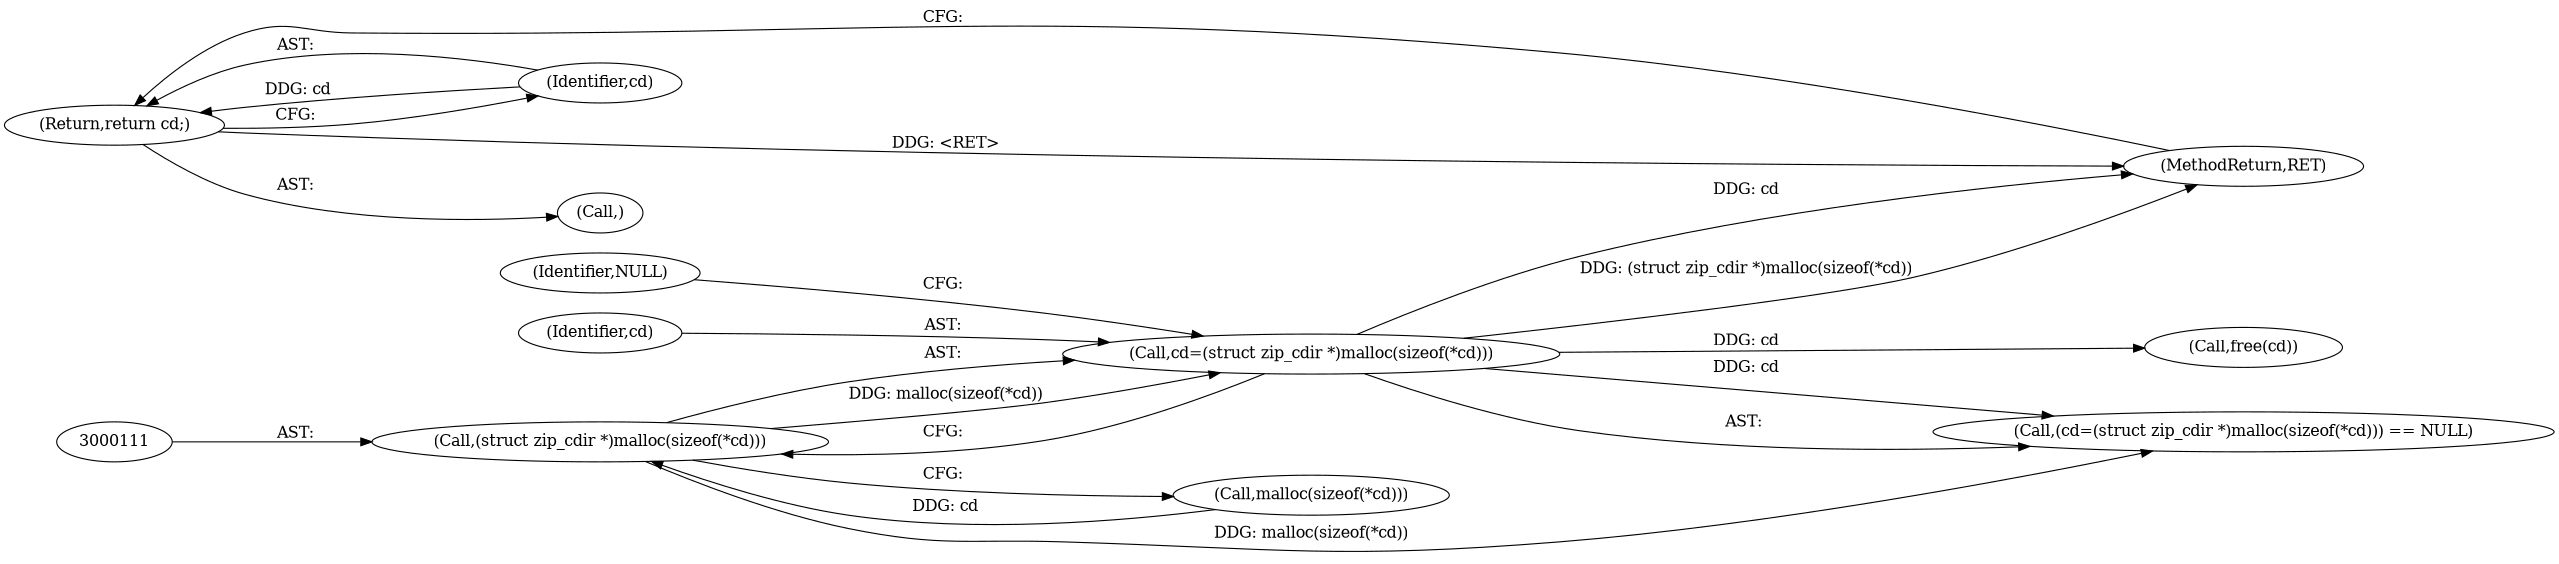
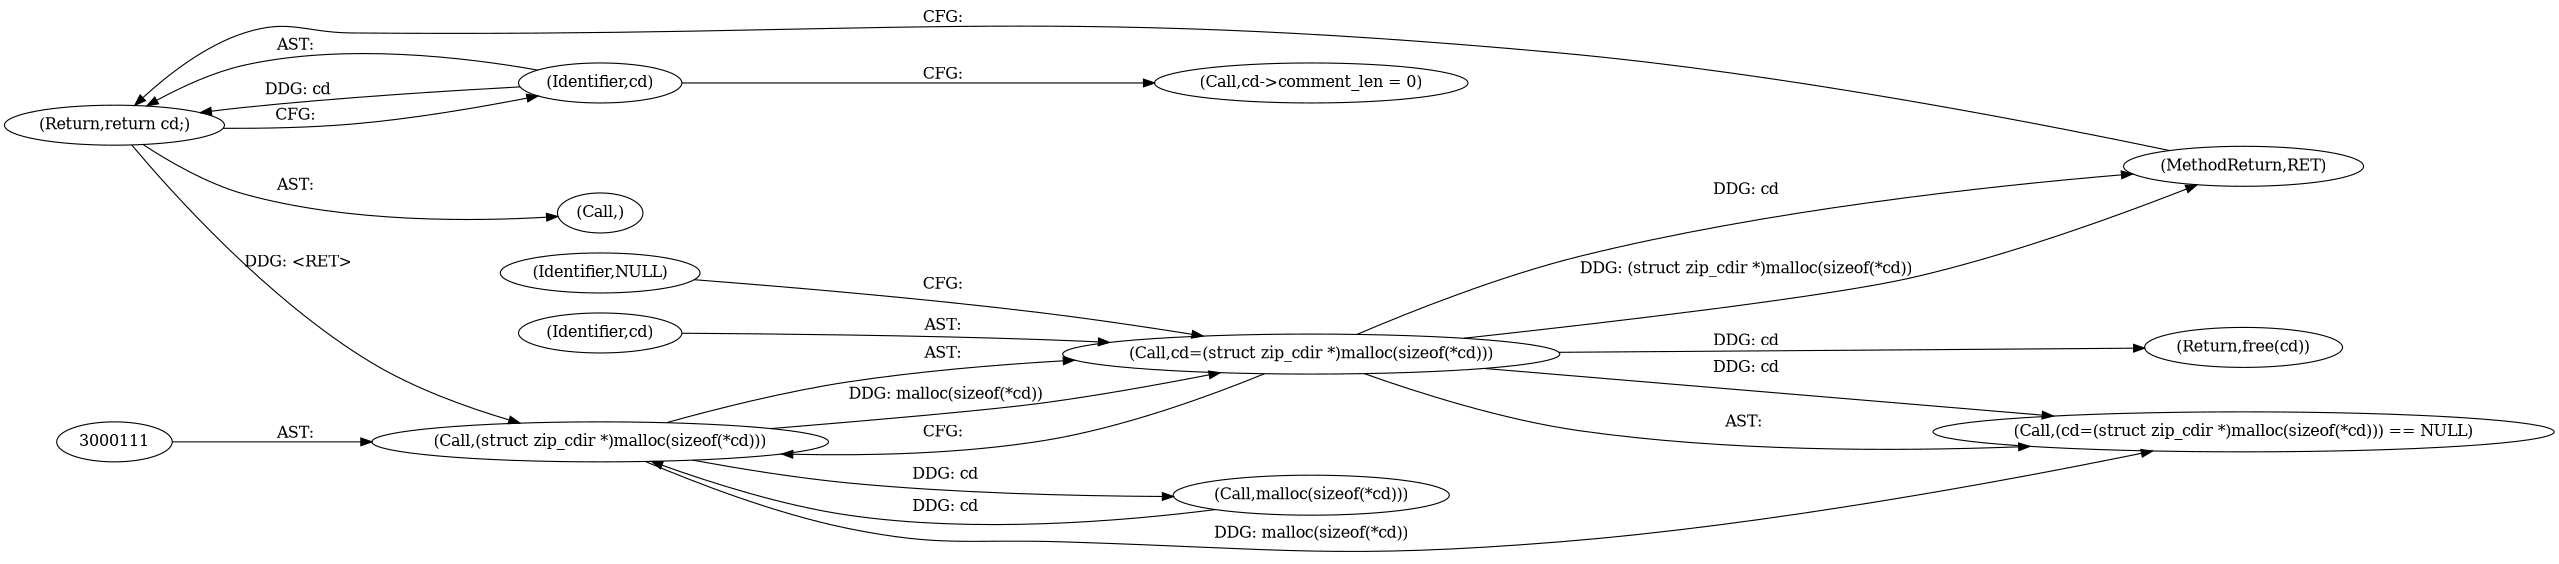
node "(Call,cd->comment_len = 0)": added
edge "(Return,return cd;)" -> "(MethodReturn,RET)": now "(Return,return cd;)" -> "(Call,(struct zip_cdir *)malloc(sizeof(*cd)))"
node "(Call,free(cd))": label "(Call,free(cd))" -> "(Return,free(cd))"
edge "(Call,(struct zip_cdir *)malloc(sizeof(*cd)))" -> "(Call,malloc(sizeof(*cd)))": label "CFG: " -> "DDG: cd"
